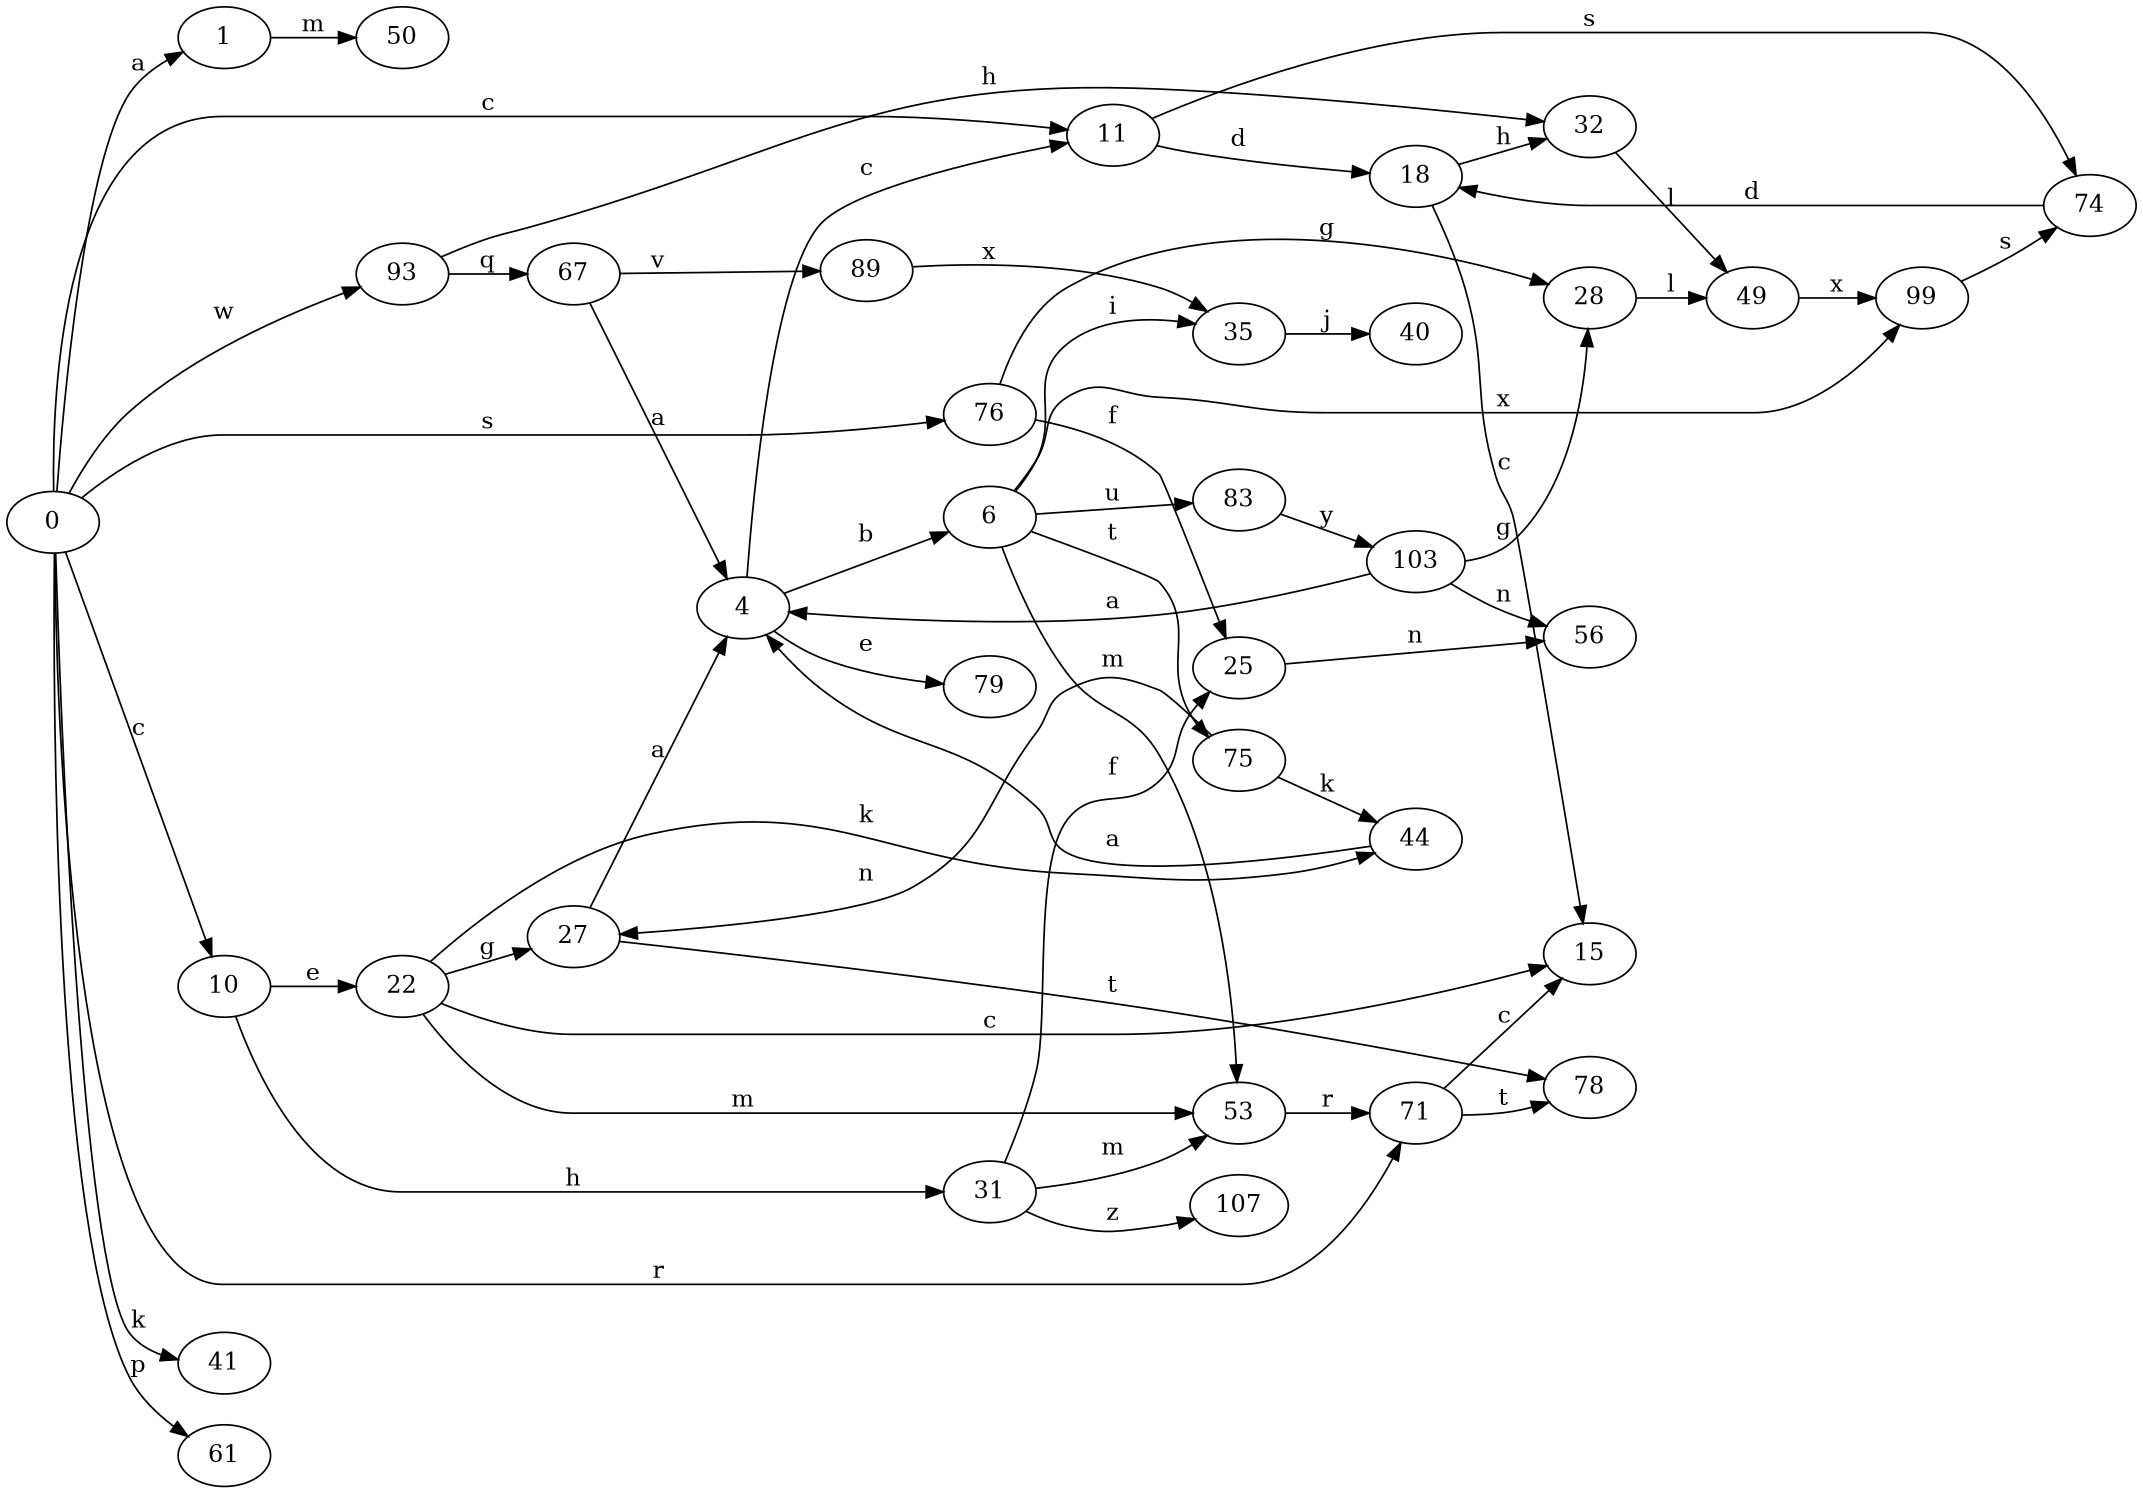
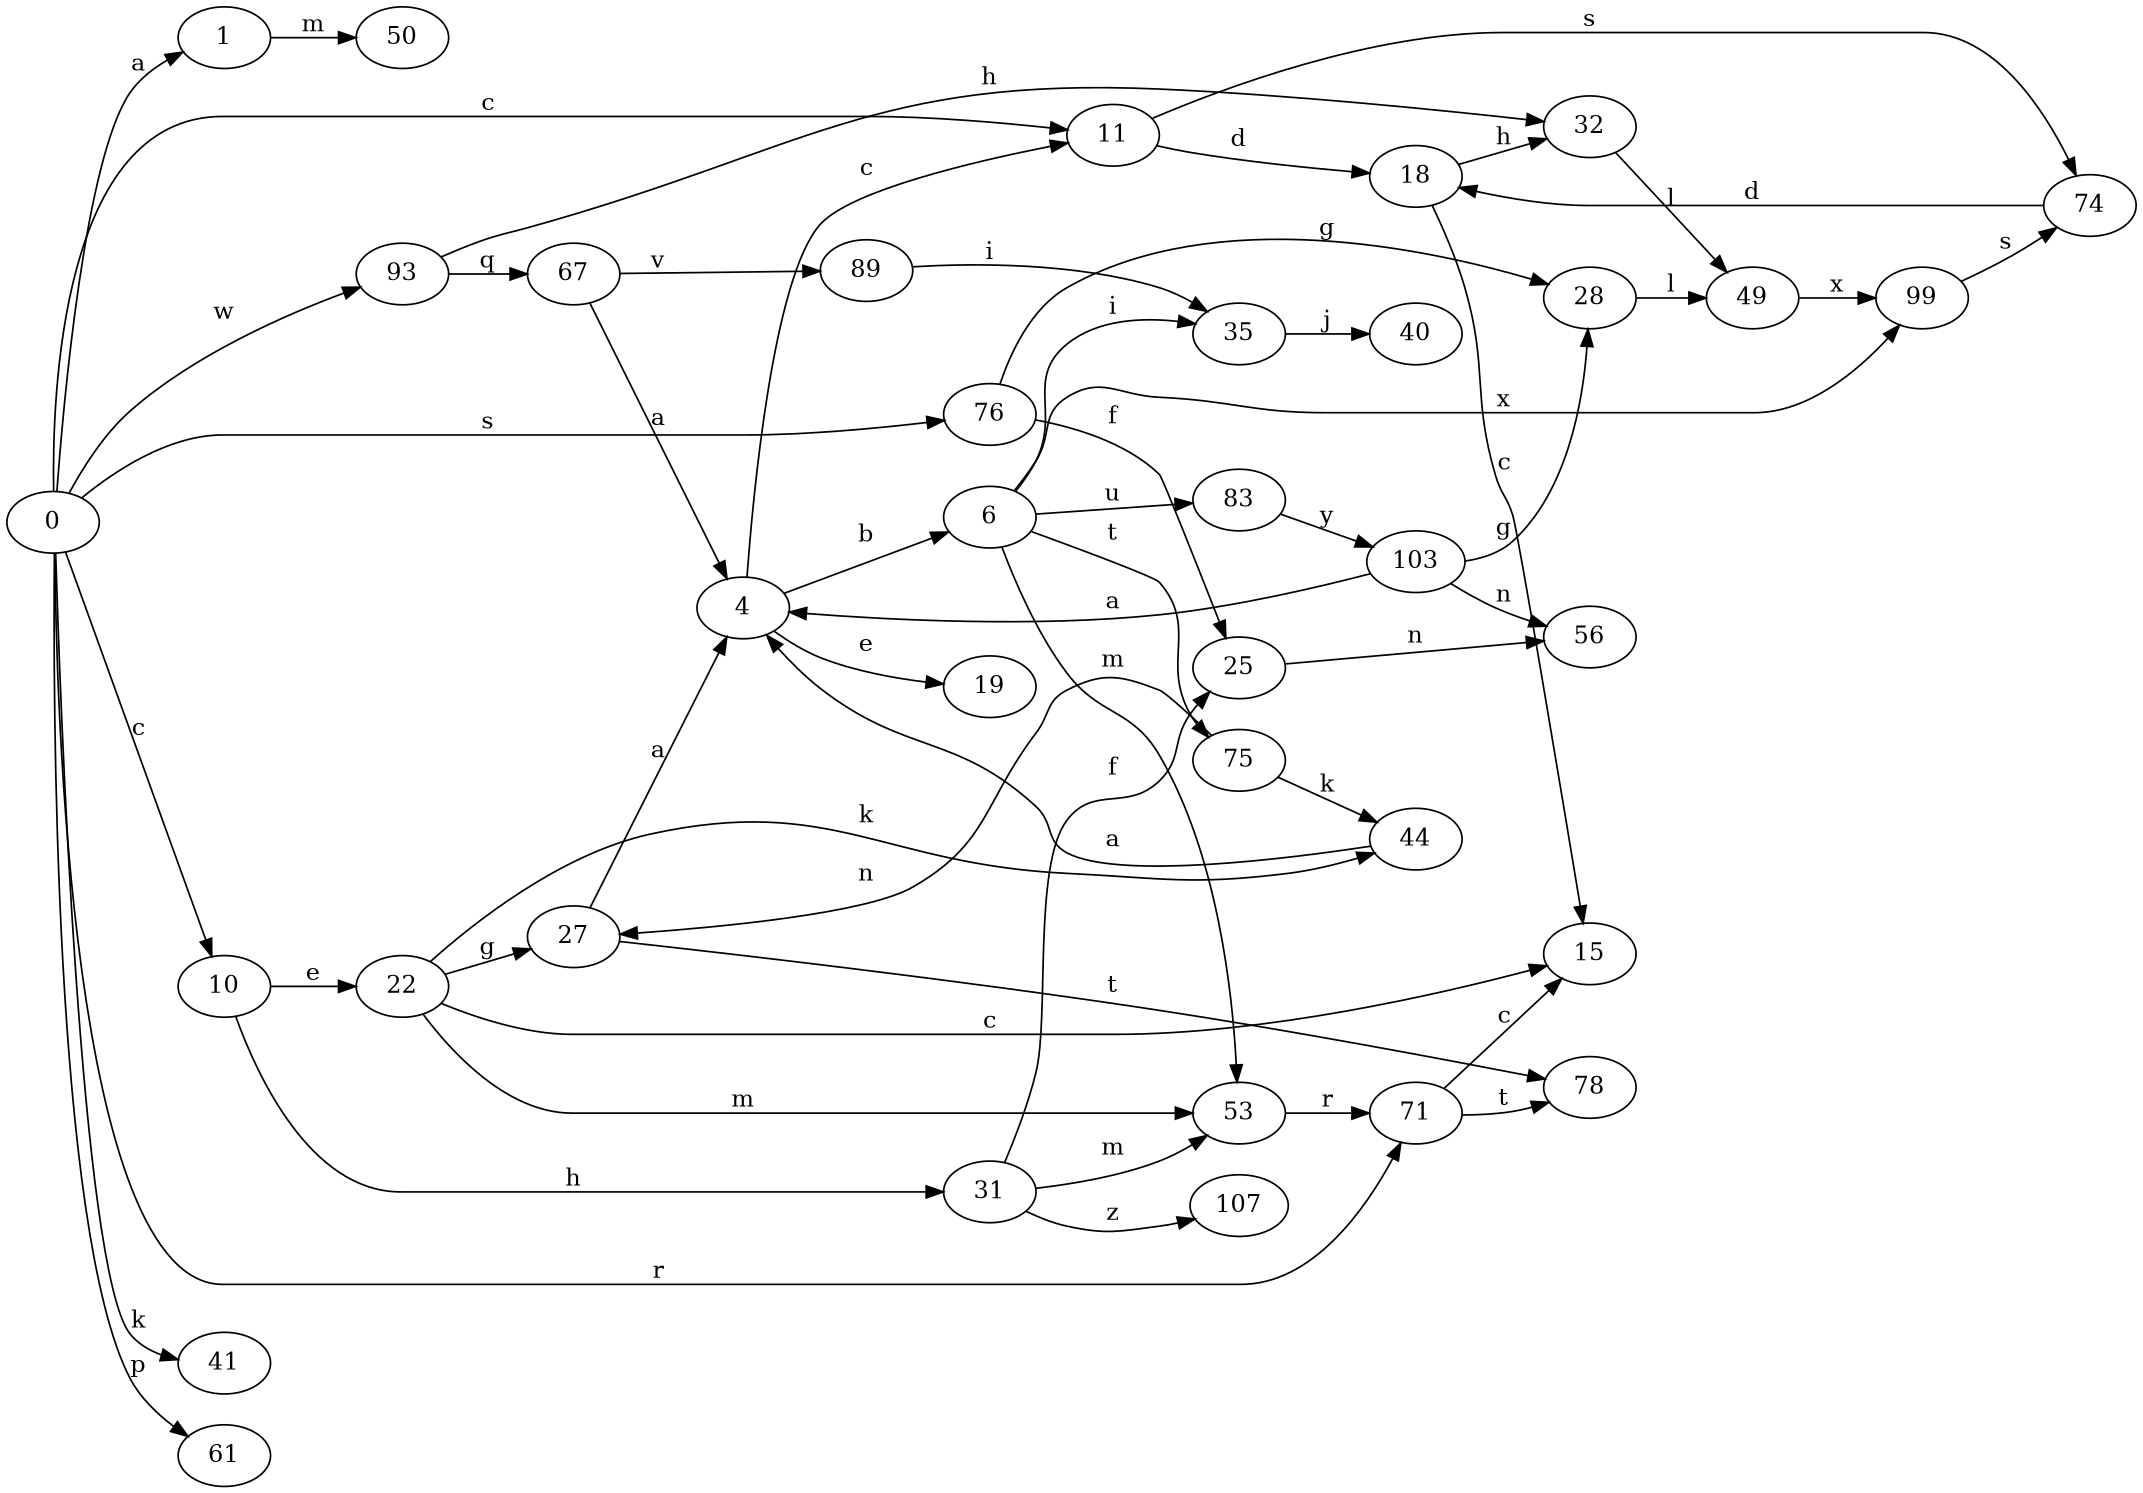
edge "89" -> "35": label "x" -> "i"
node "79": label "79" -> "19"
